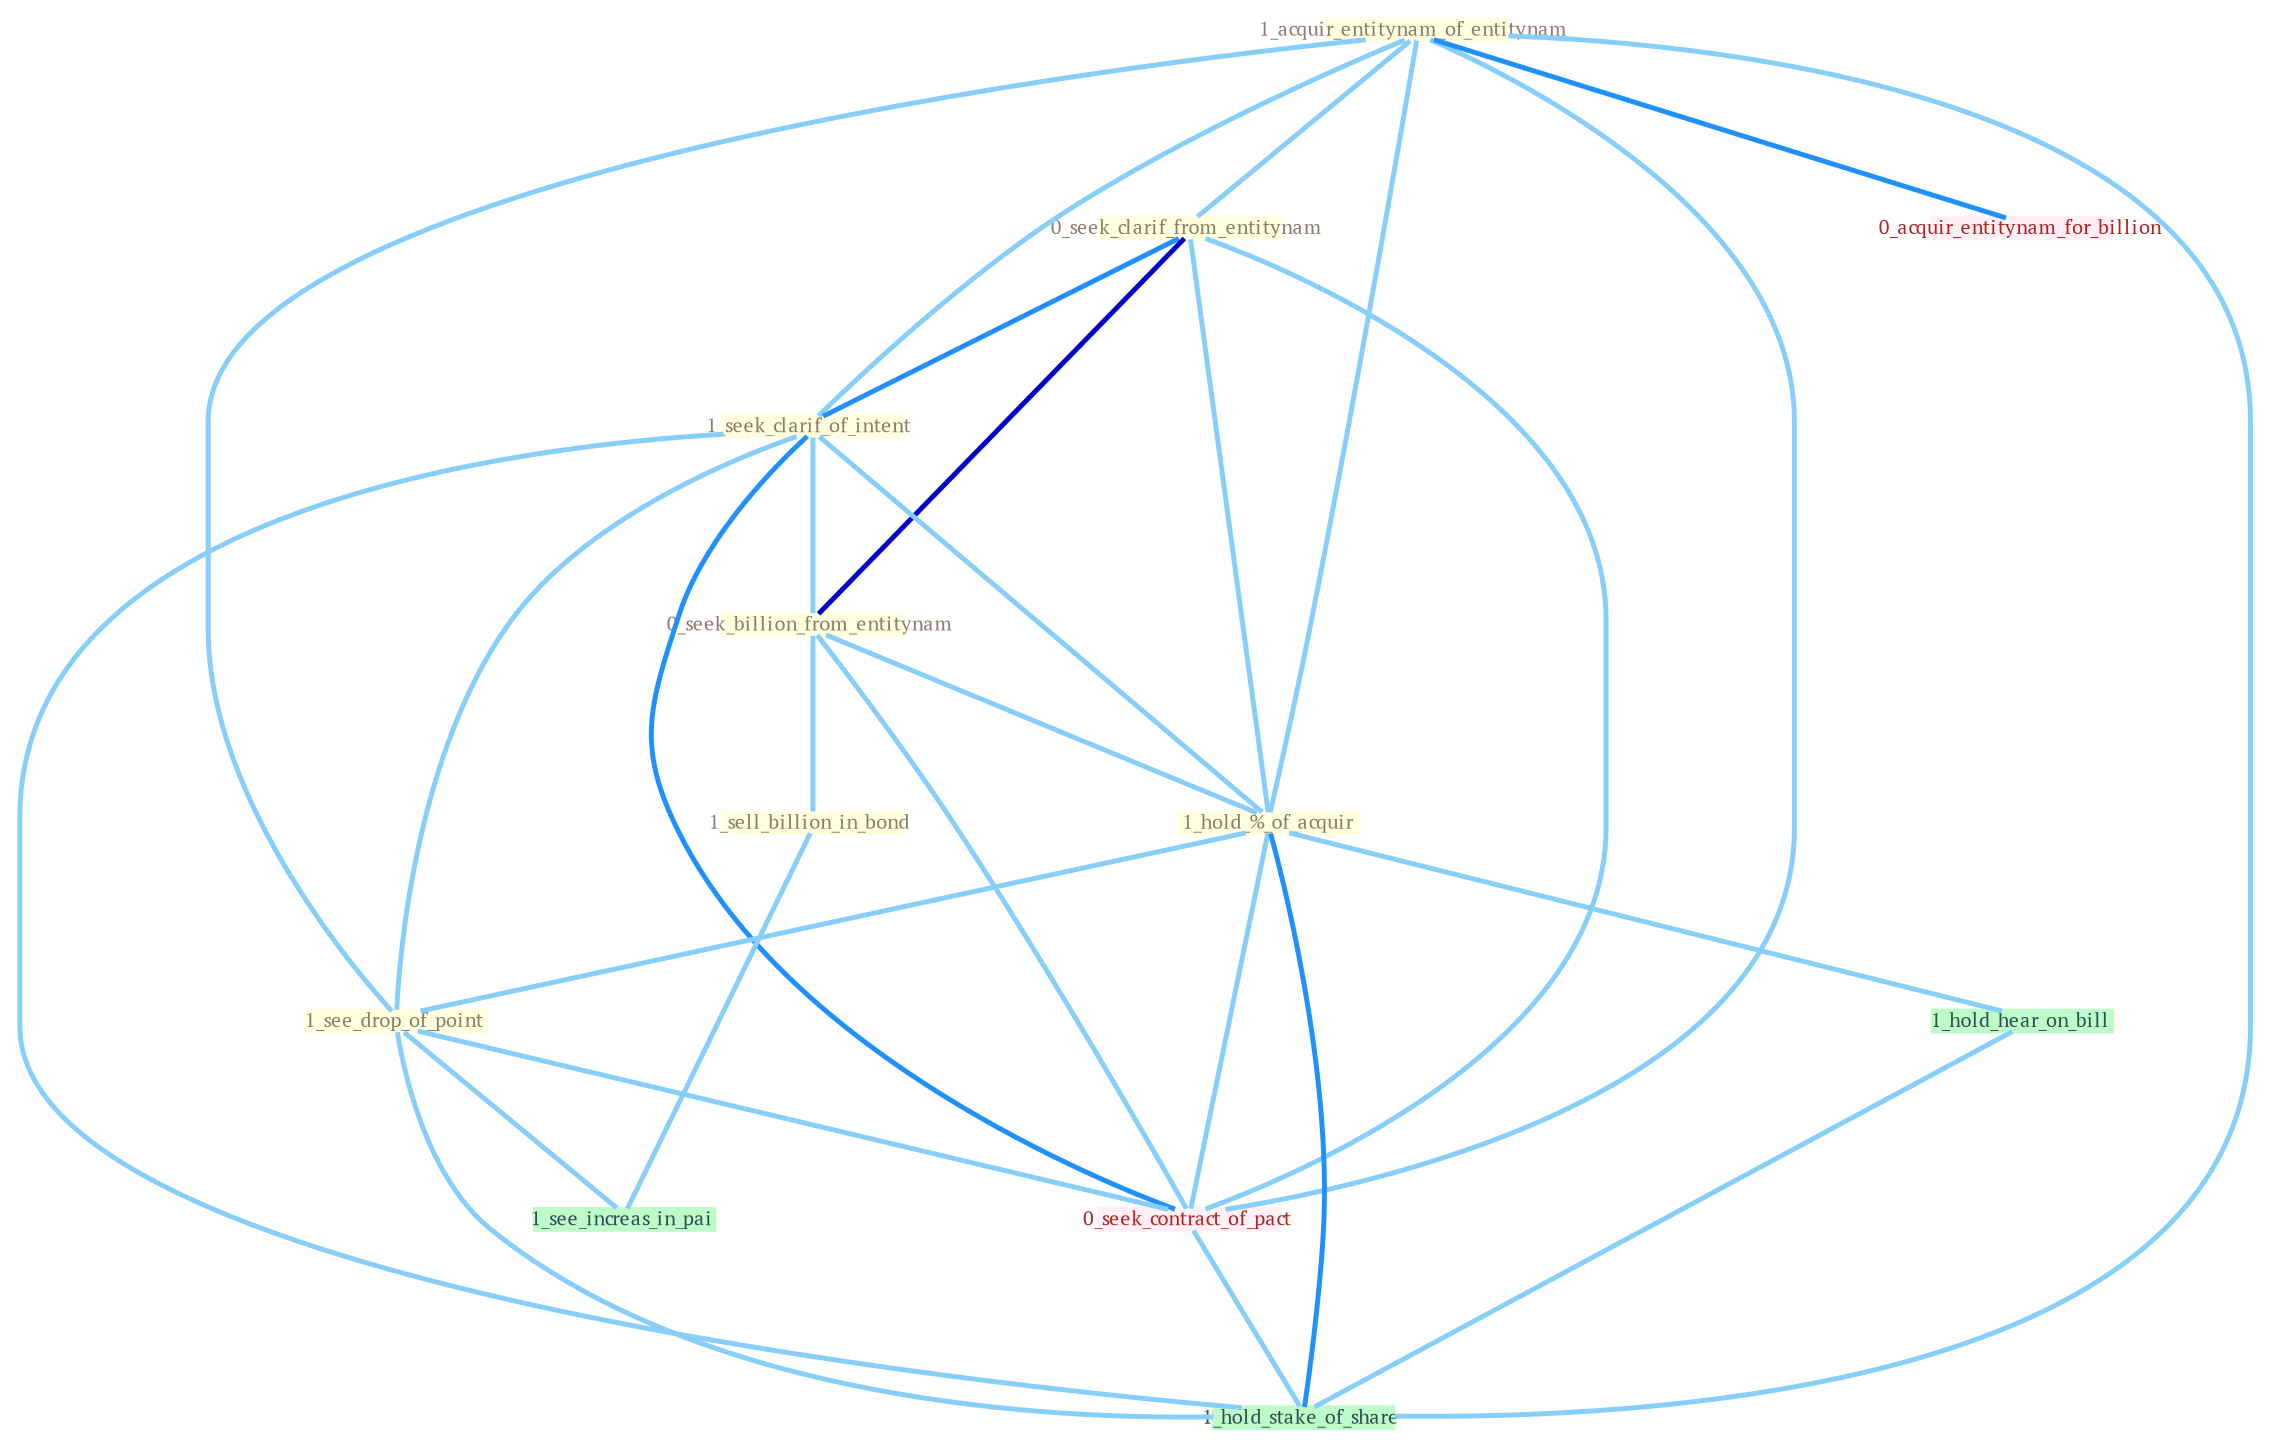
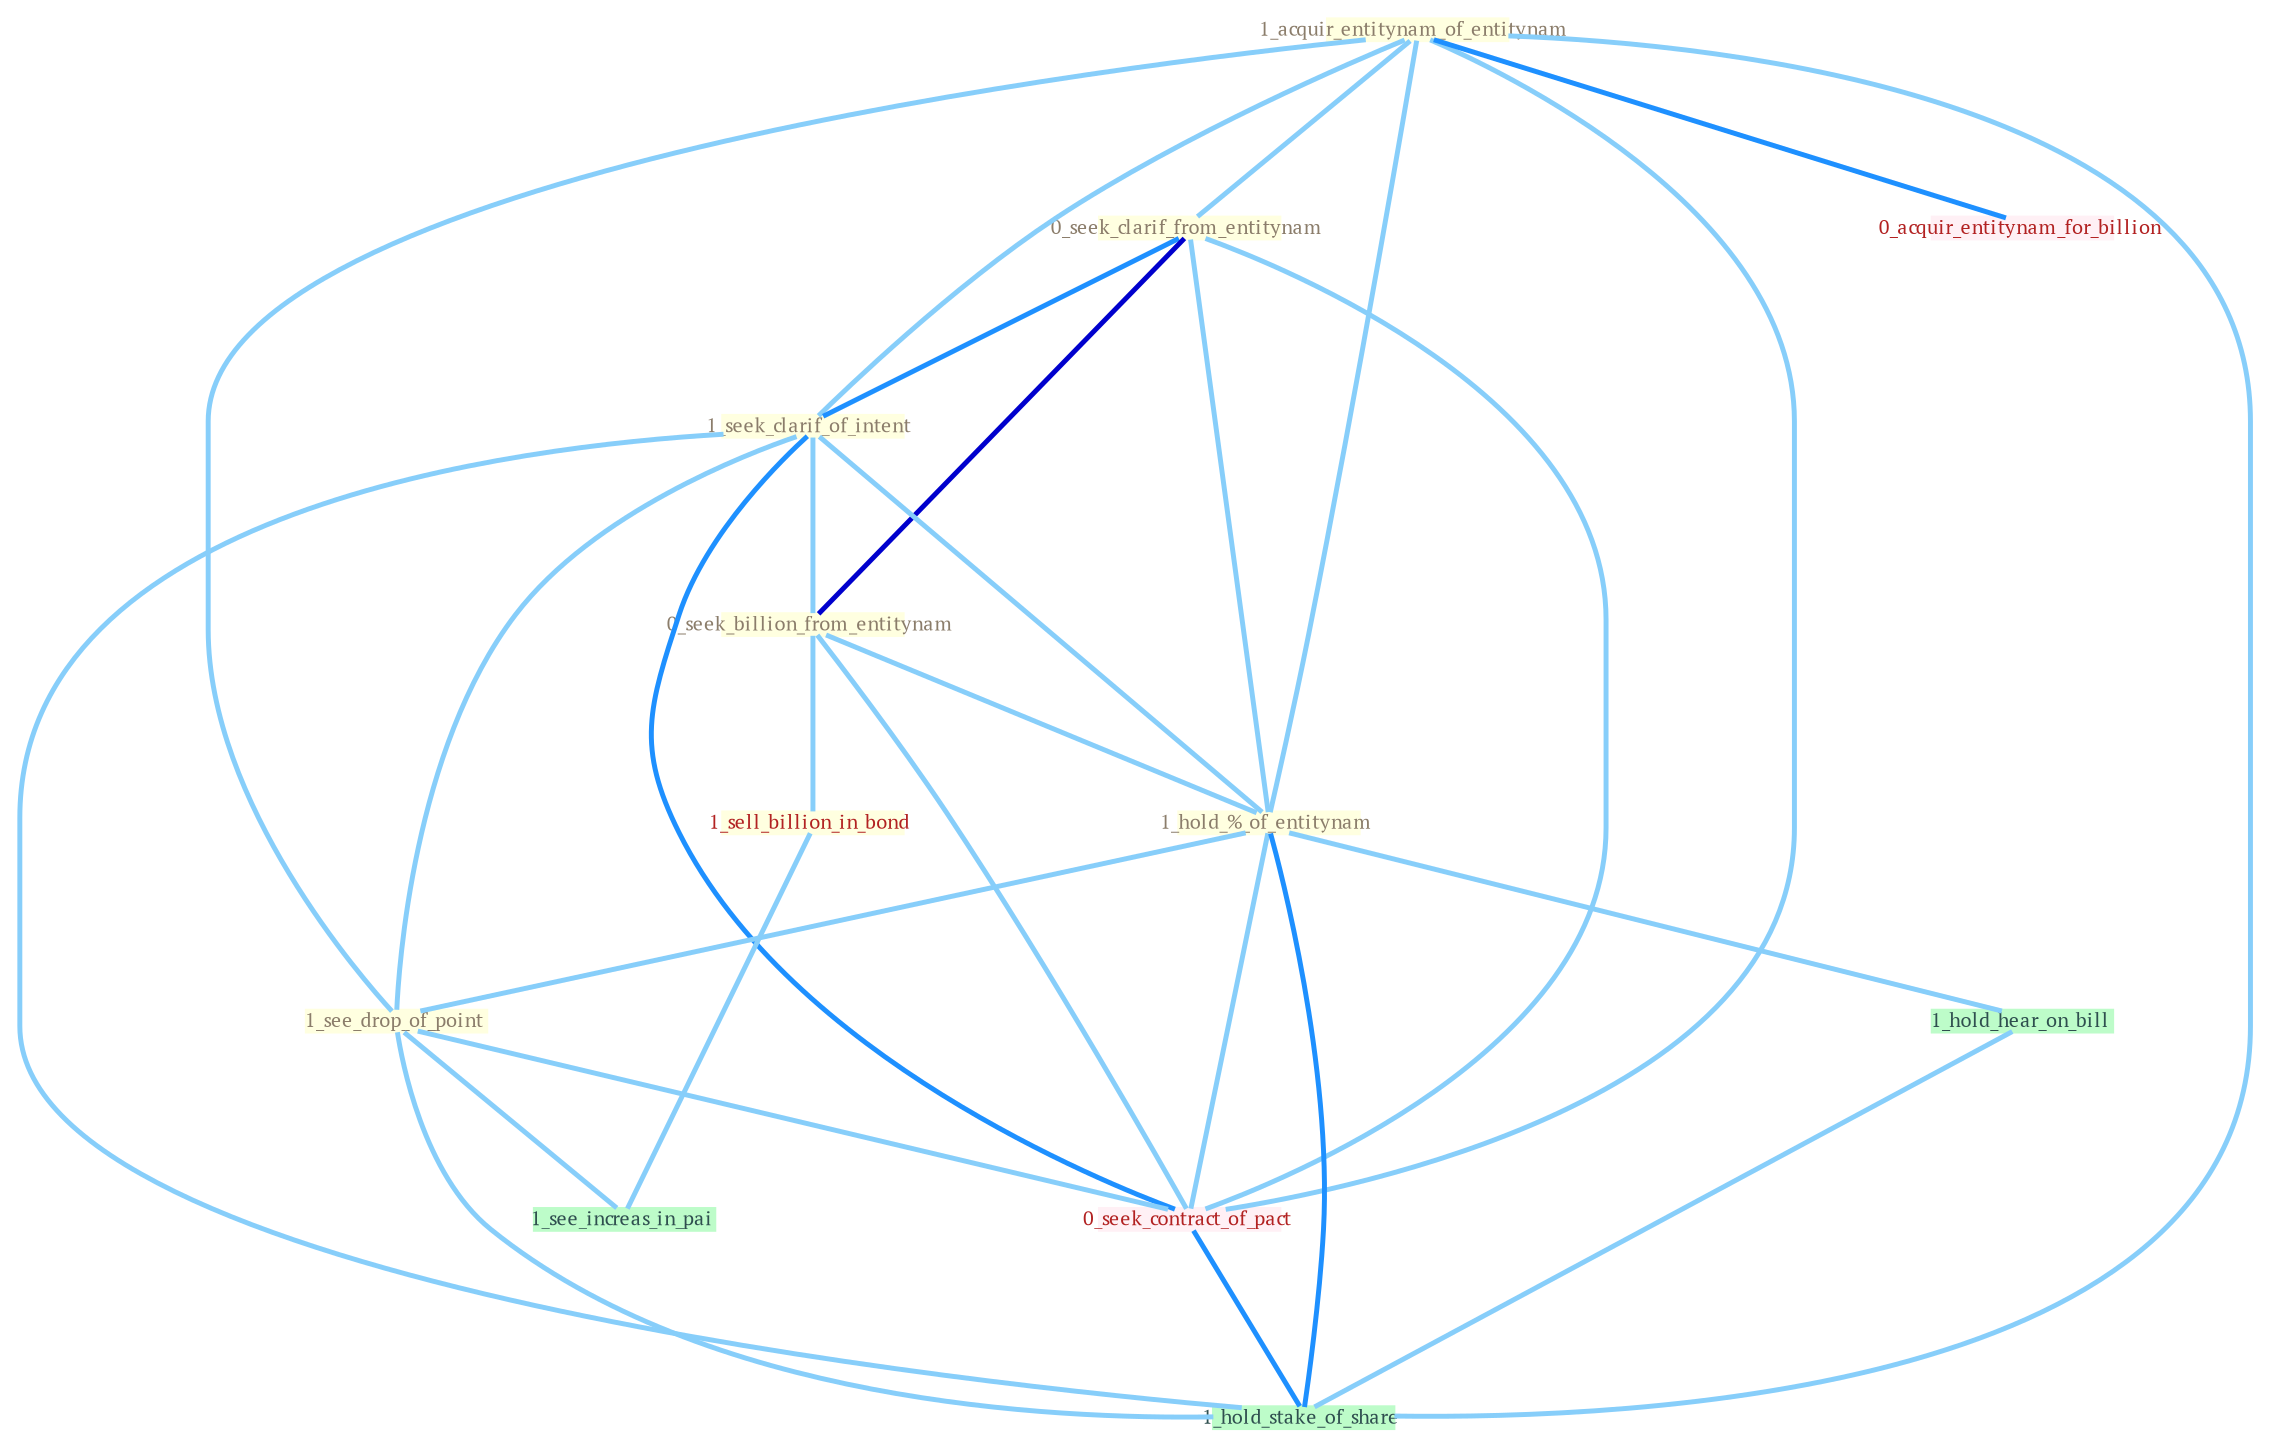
node "1_sell_billion_in_bond": fontcolor #8b7d6b -> #b22222
node "1_hold_%_of_acquir": label "1_hold_%_of_acquir" -> "1_hold_%_of_entitynam"
edge "0_seek_contract_of_pact" -- "1_hold_stake_of_share": color #87cefa -> #1e90ff
